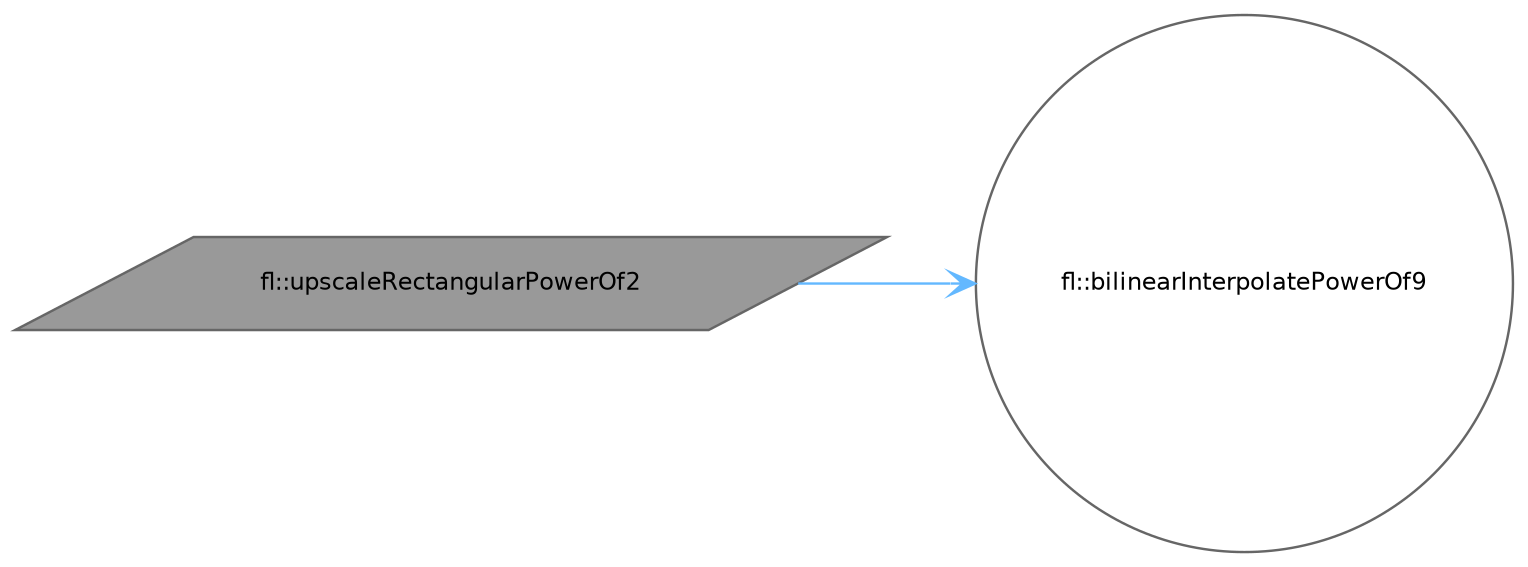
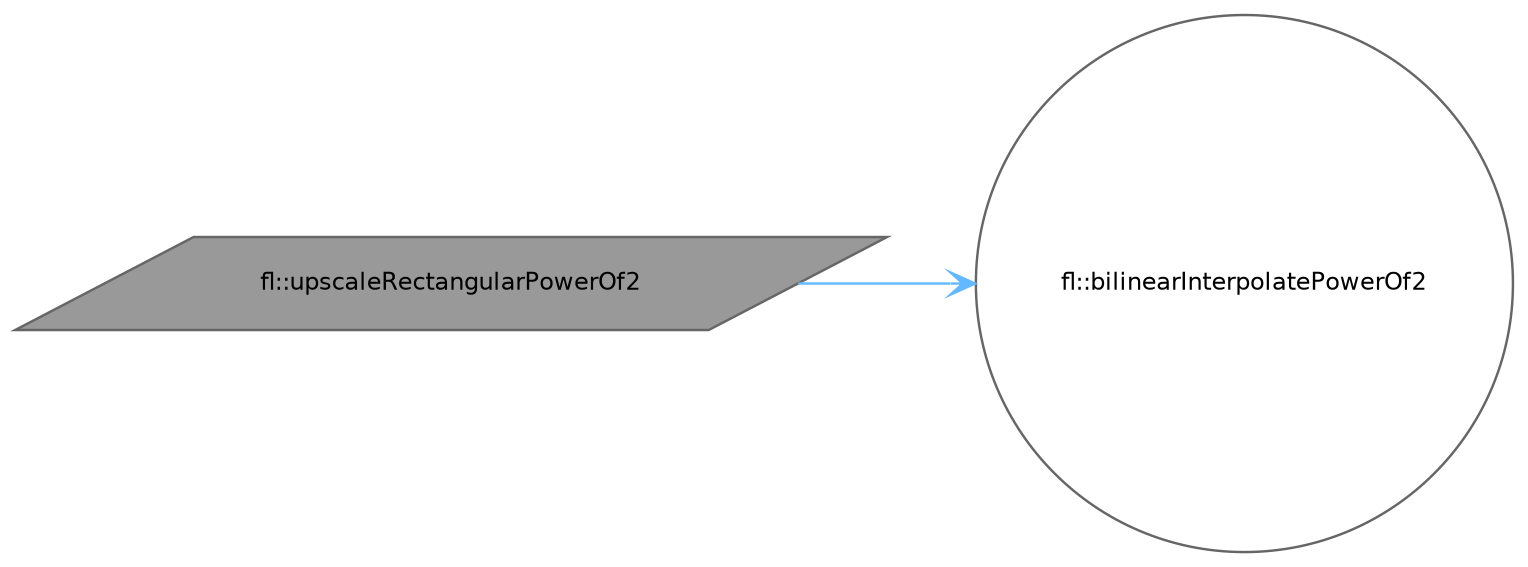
node "fl::bilinearInterpolatePowerOf9": label "fl::bilinearInterpolatePowerOf9" -> "fl::bilinearInterpolatePowerOf2"
